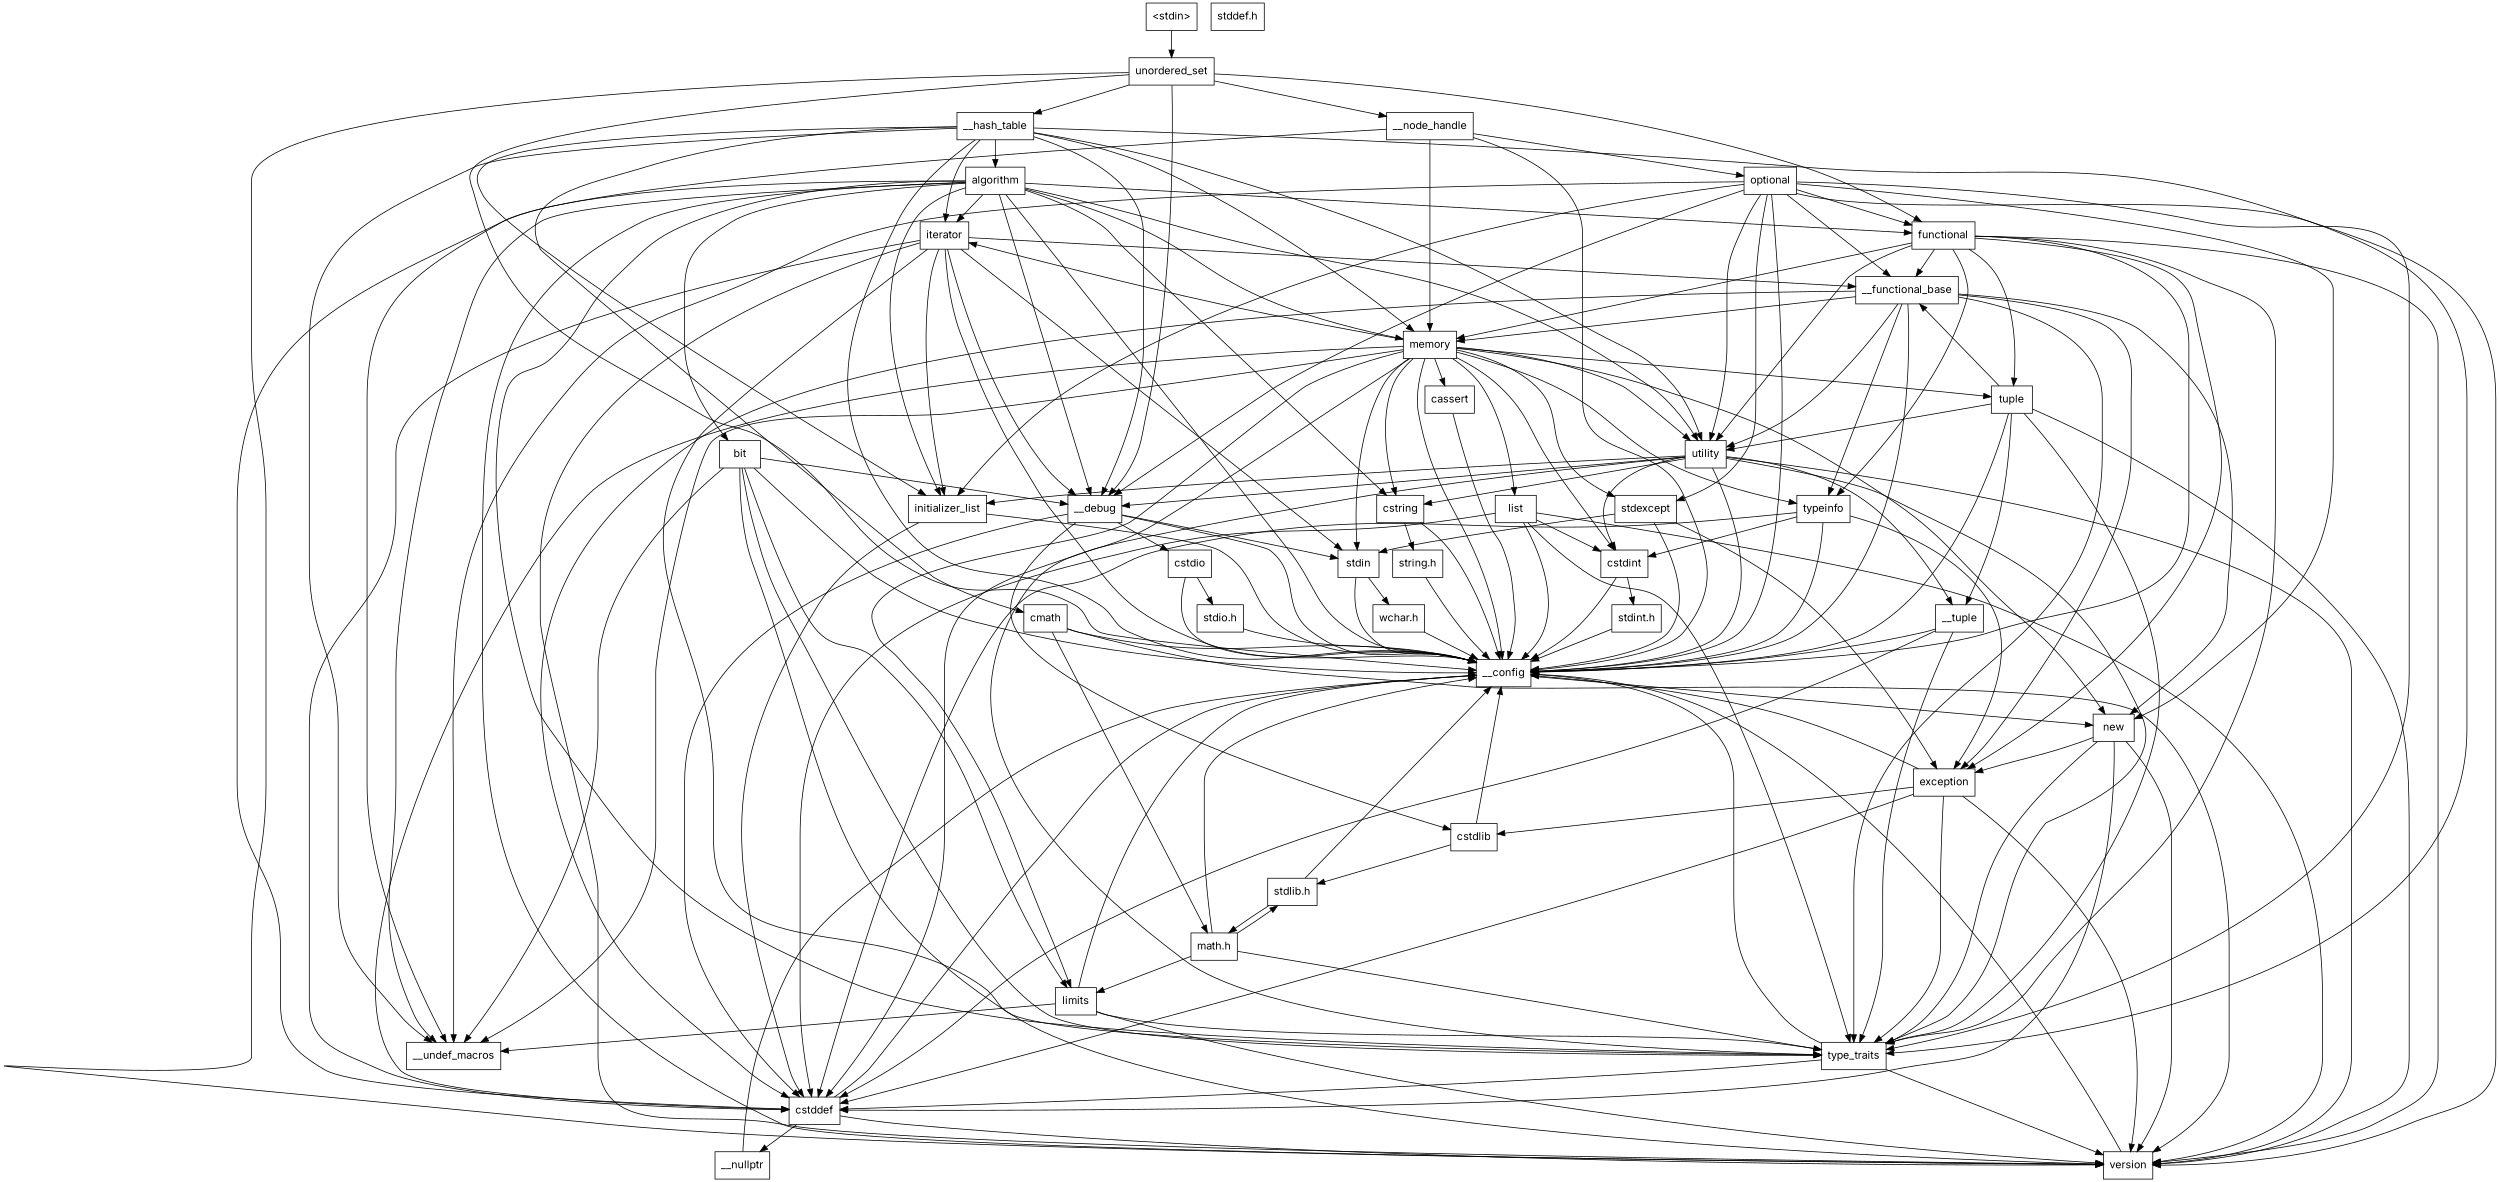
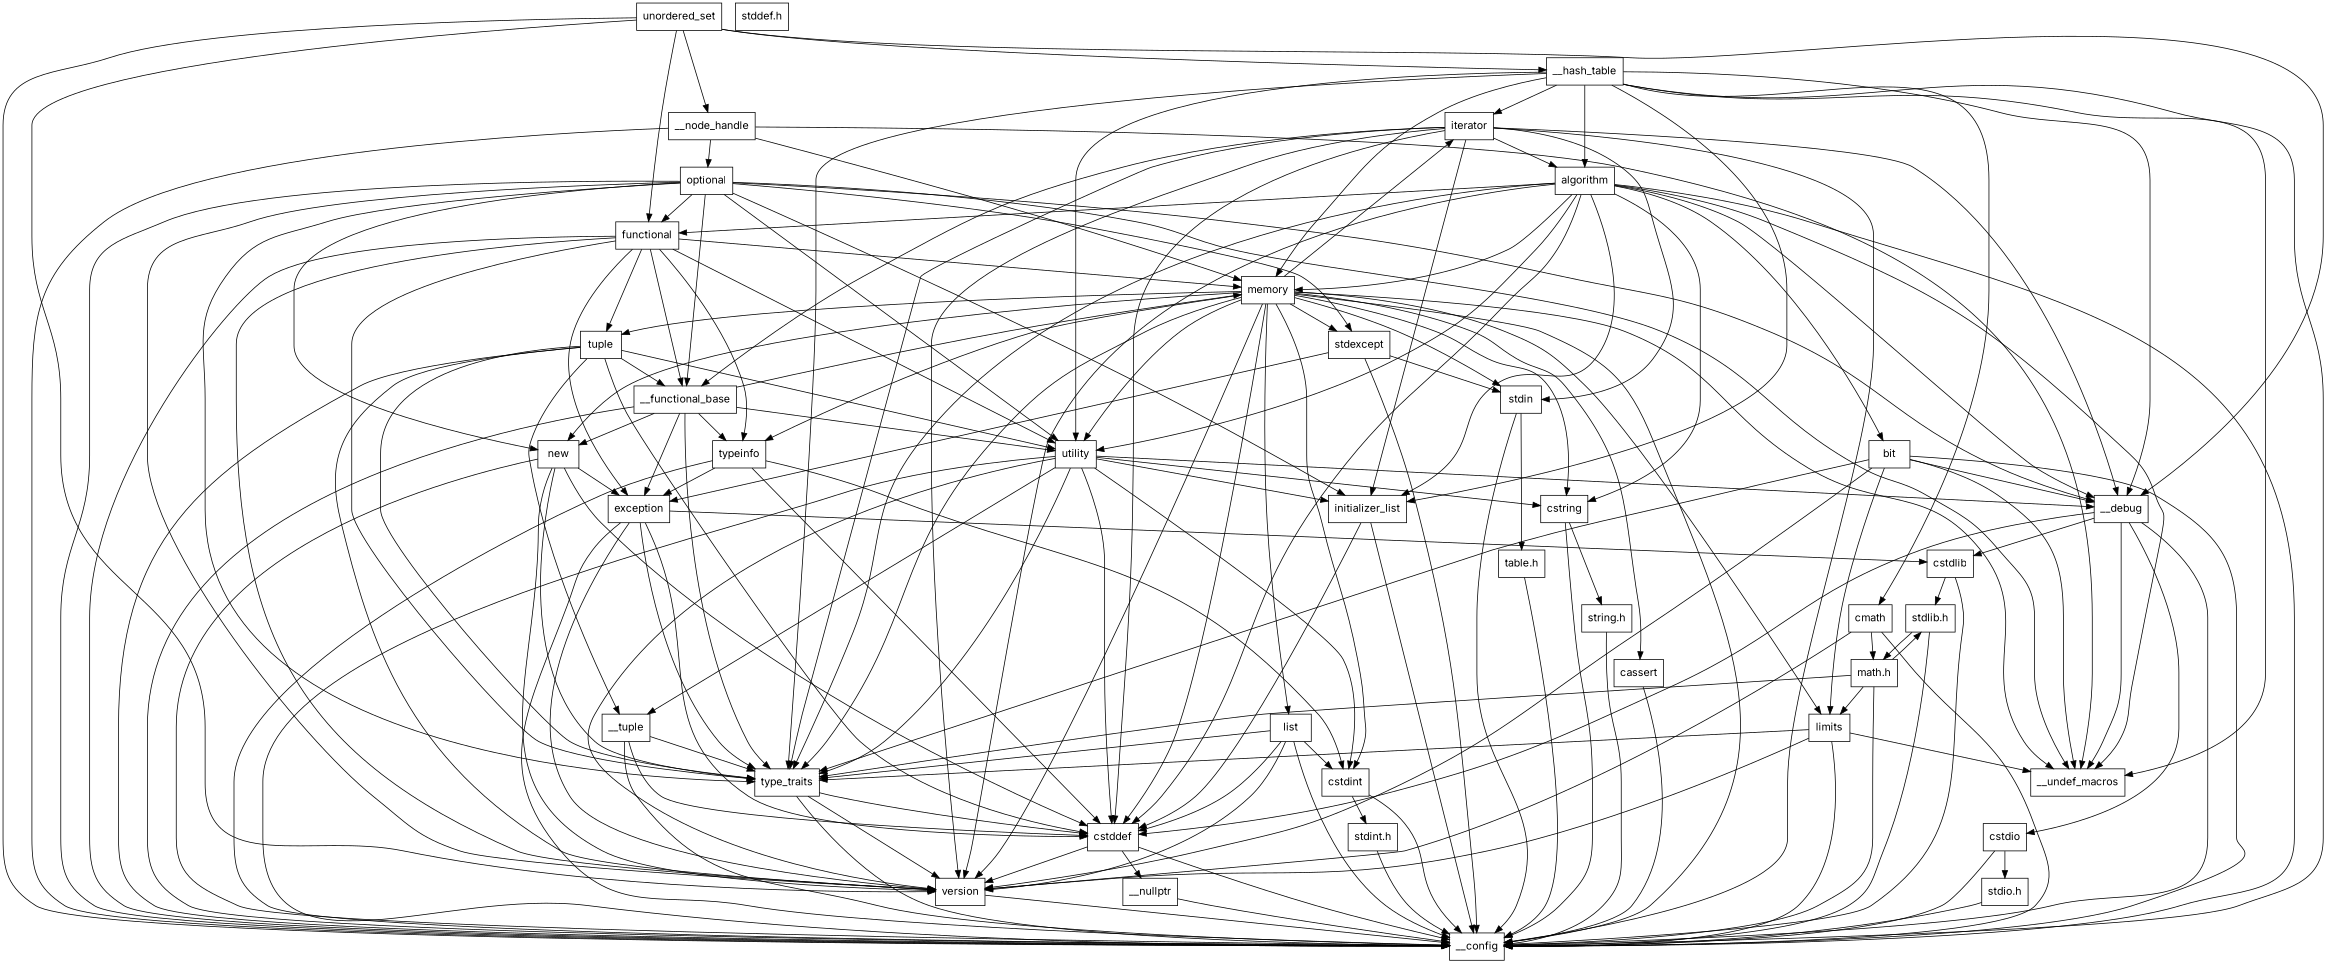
node "<stdin>": removed
edge "algorithm" -> "iterator": reversed
edge "__functional_base" -> "cstddef": now "tuple" -> "cstddef"
edge "__debug" -> "stdin": now "__debug" -> "__undef_macros"
edge "memory" -> "version": added
node "wchar.h": label "wchar.h" -> "table.h"
edge "__config" -> "new": reversed
